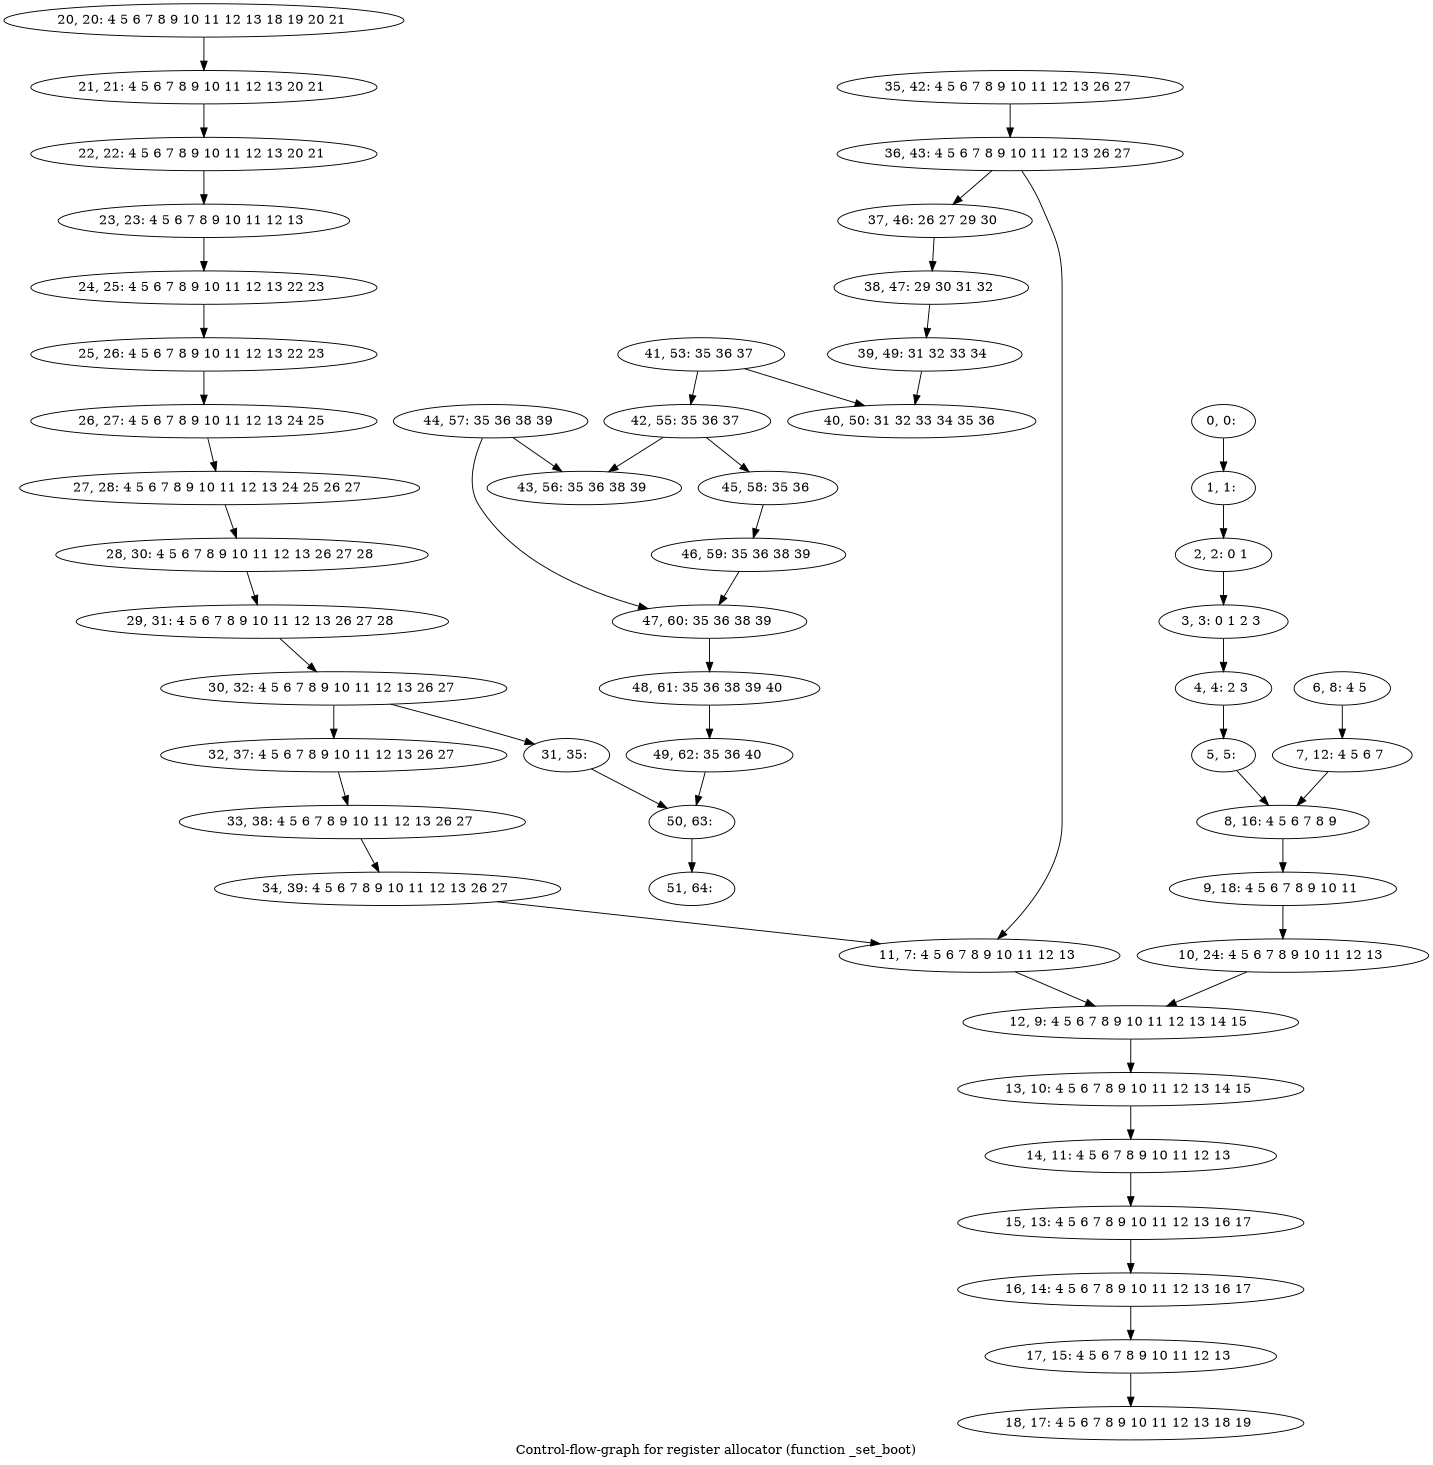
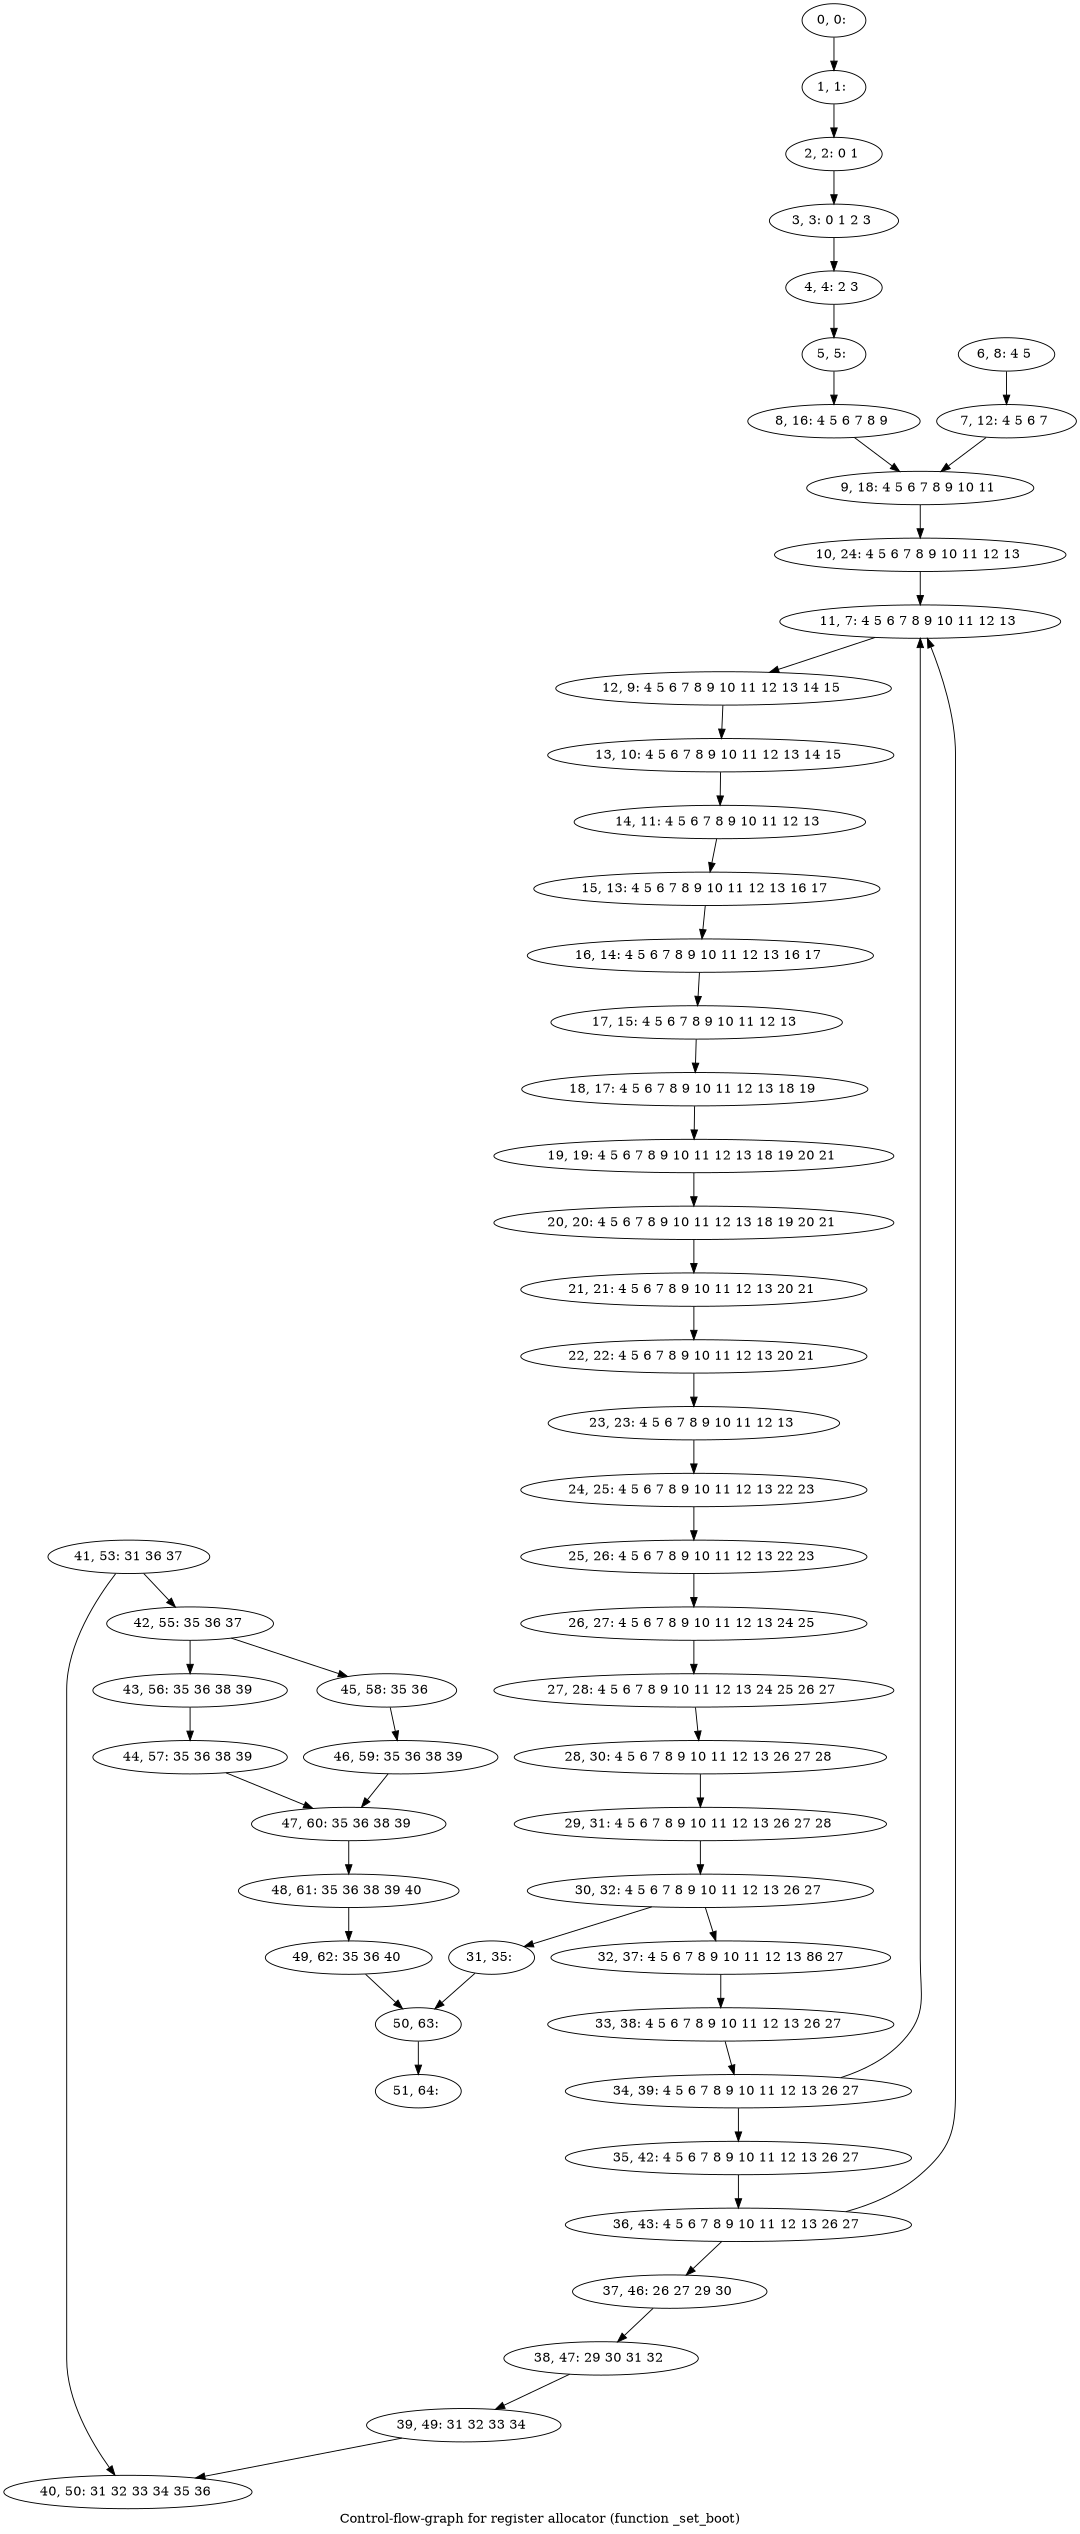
node "41, 53: 35 36 37": label "41, 53: 35 36 37" -> "41, 53: 31 36 37"
edge "44, 57: 35 36 38 39" -> "43, 56: 35 36 38 39": reversed
node "32, 37: 4 5 6 7 8 9 10 11 12 13 26 27": label "32, 37: 4 5 6 7 8 9 10 11 12 13 26 27" -> "32, 37: 4 5 6 7 8 9 10 11 12 13 86 27"
edge "7, 12: 4 5 6 7" -> "8, 16: 4 5 6 7 8 9": now "7, 12: 4 5 6 7" -> "9, 18: 4 5 6 7 8 9 10 11"
edge "10, 24: 4 5 6 7 8 9 10 11 12 13" -> "12, 9: 4 5 6 7 8 9 10 11 12 13 14 15": now "10, 24: 4 5 6 7 8 9 10 11 12 13" -> "11, 7: 4 5 6 7 8 9 10 11 12 13"
node "19, 19: 4 5 6 7 8 9 10 11 12 13 18 19 20 21": added
edge "34, 39: 4 5 6 7 8 9 10 11 12 13 26 27" -> "35, 42: 4 5 6 7 8 9 10 11 12 13 26 27": added
